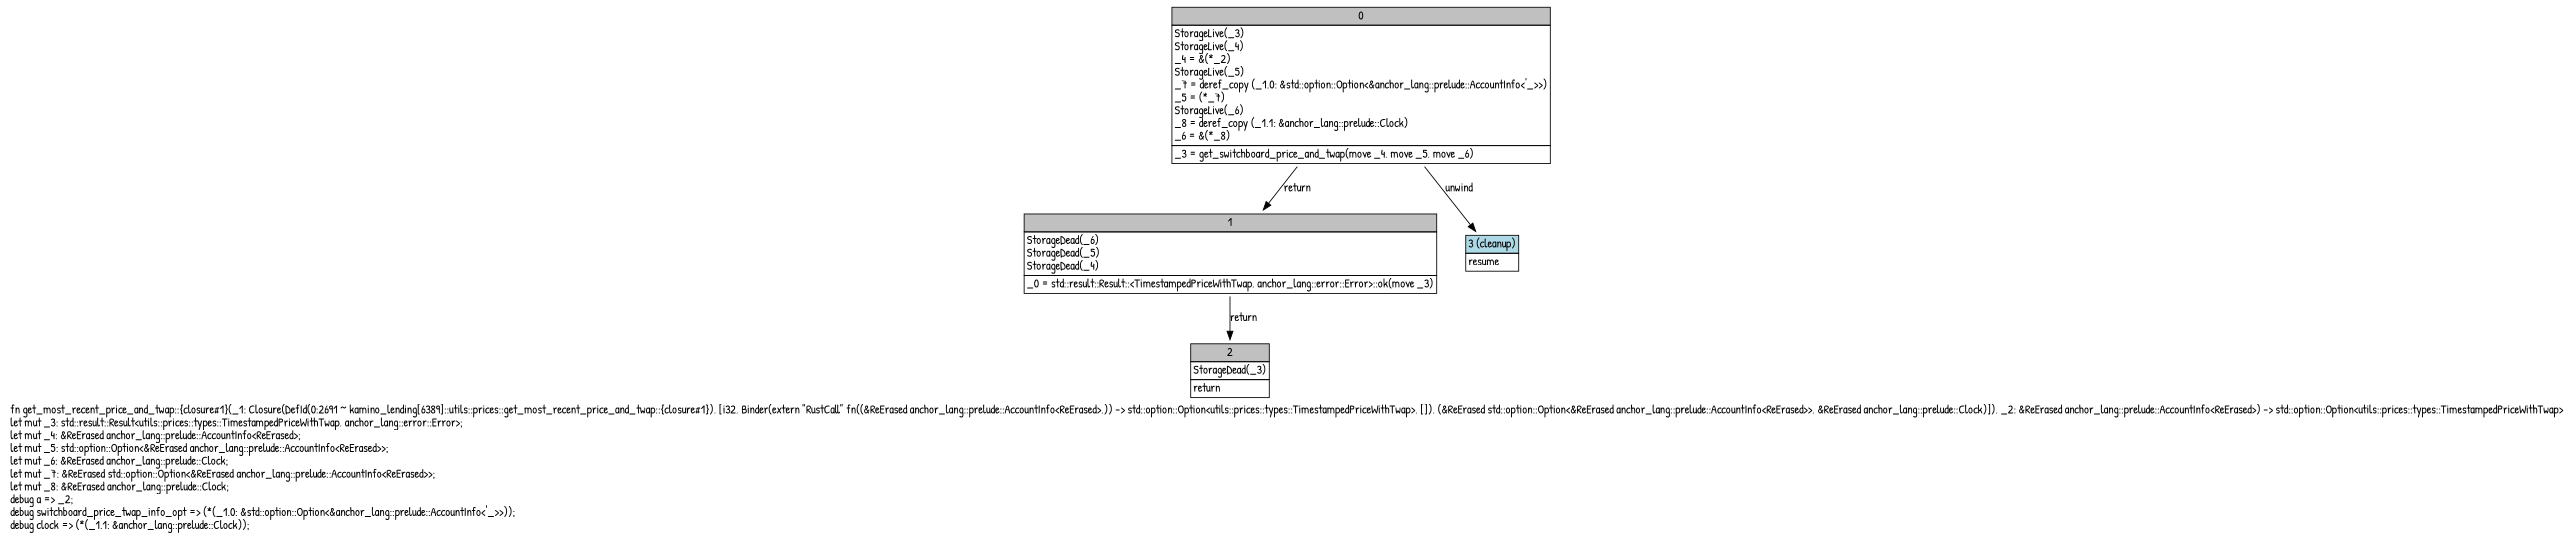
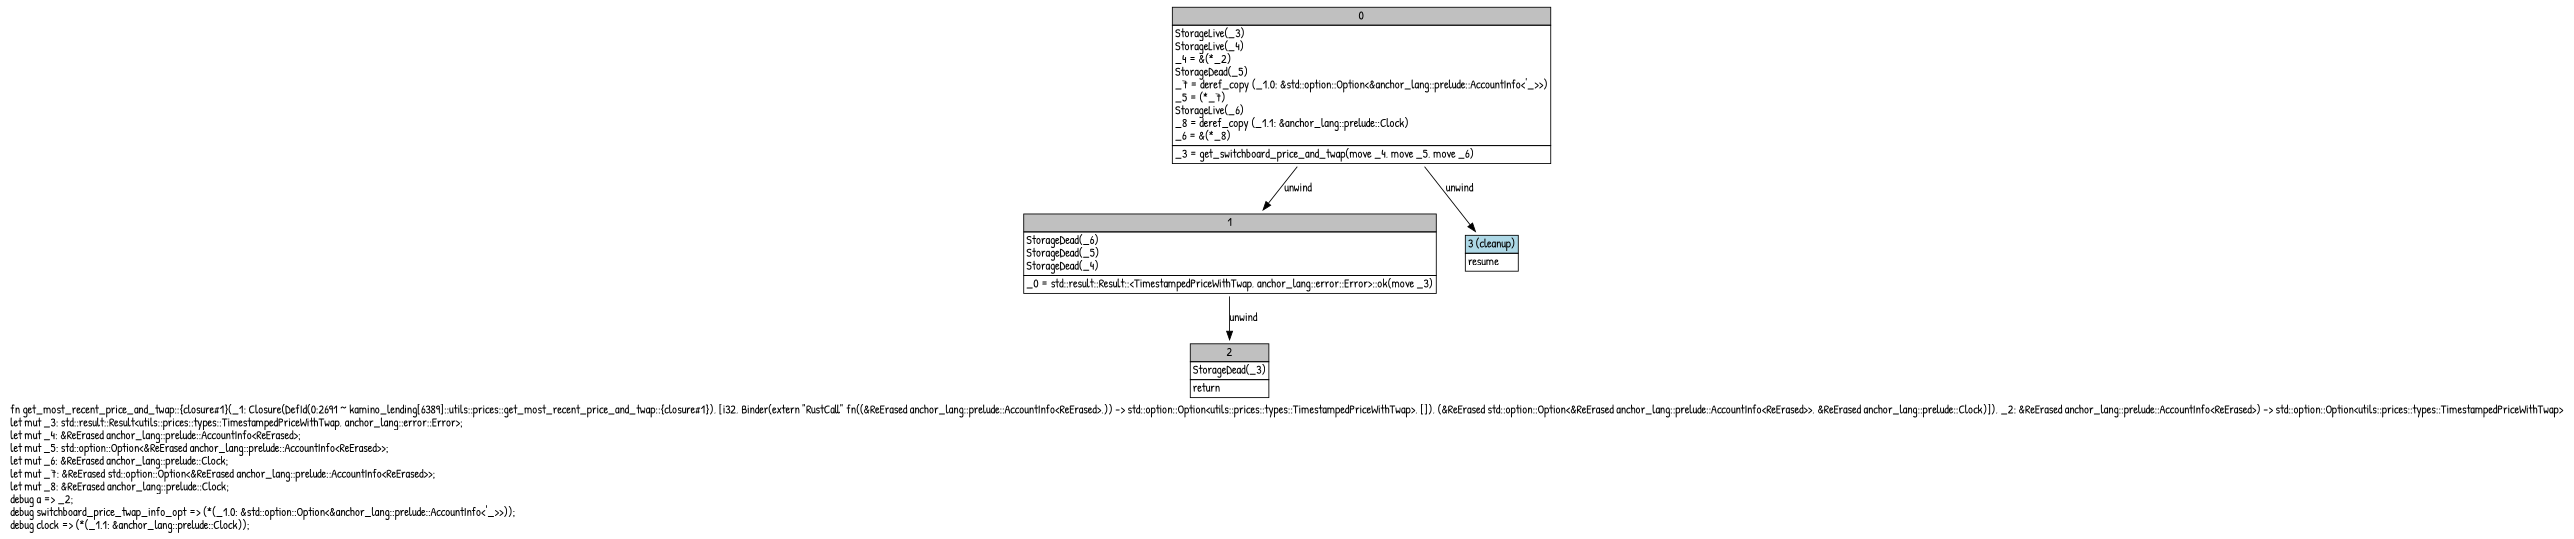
node "0": text "StorageLive(_5)" -> "StorageDead(_5)"
edge "0" -> "1": label "return" -> "unwind"
edge "1" -> "2": label "return" -> "unwind"
